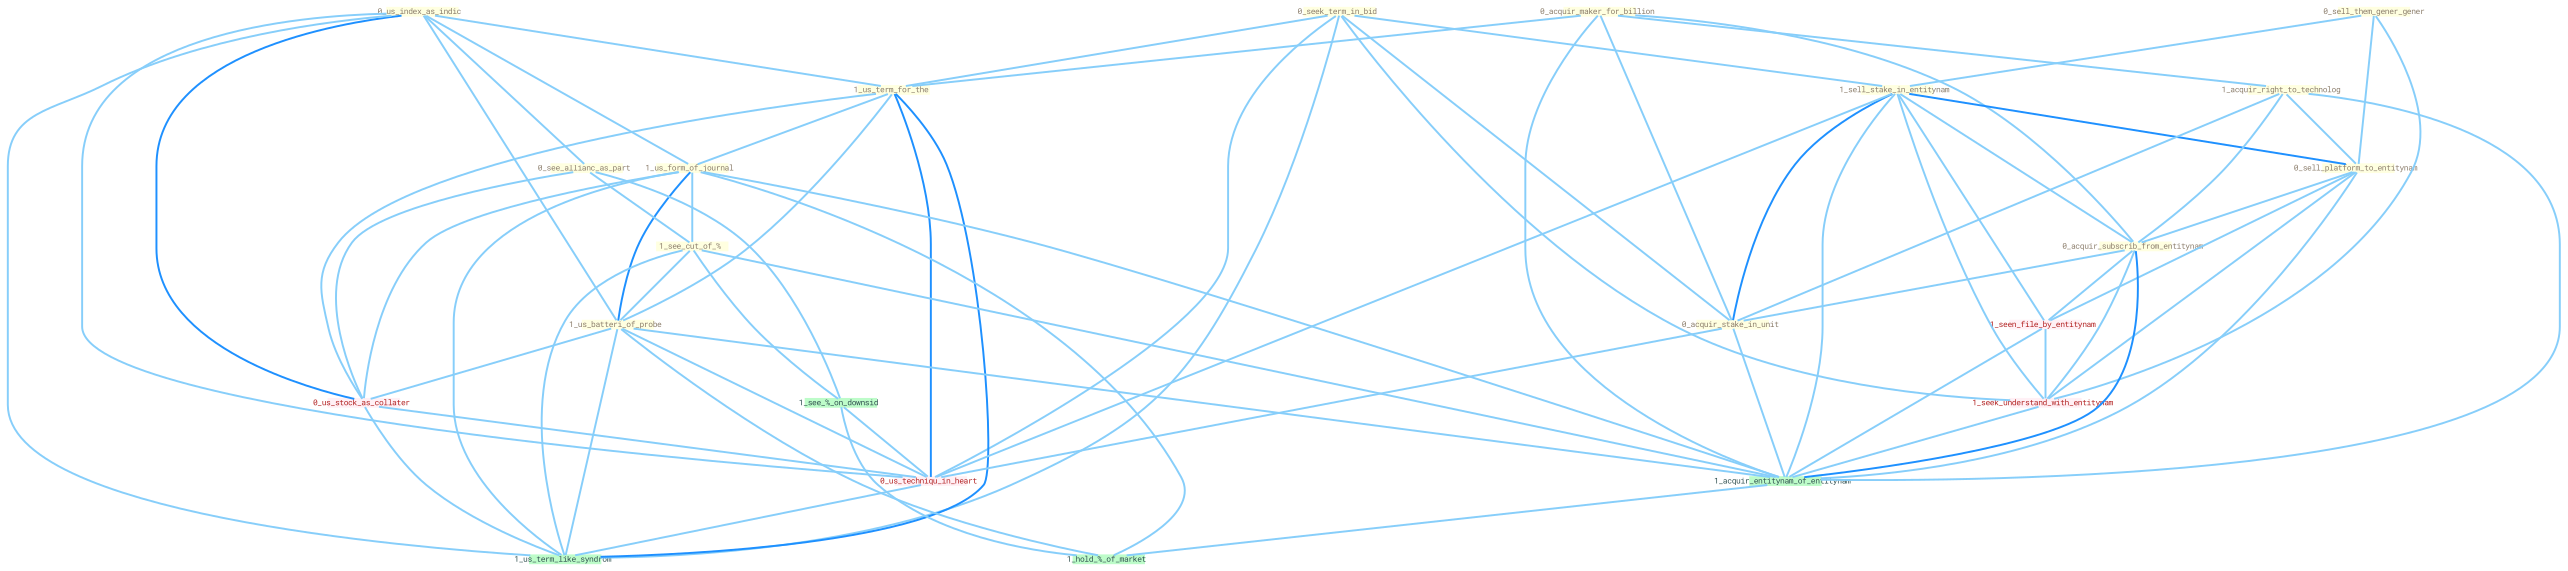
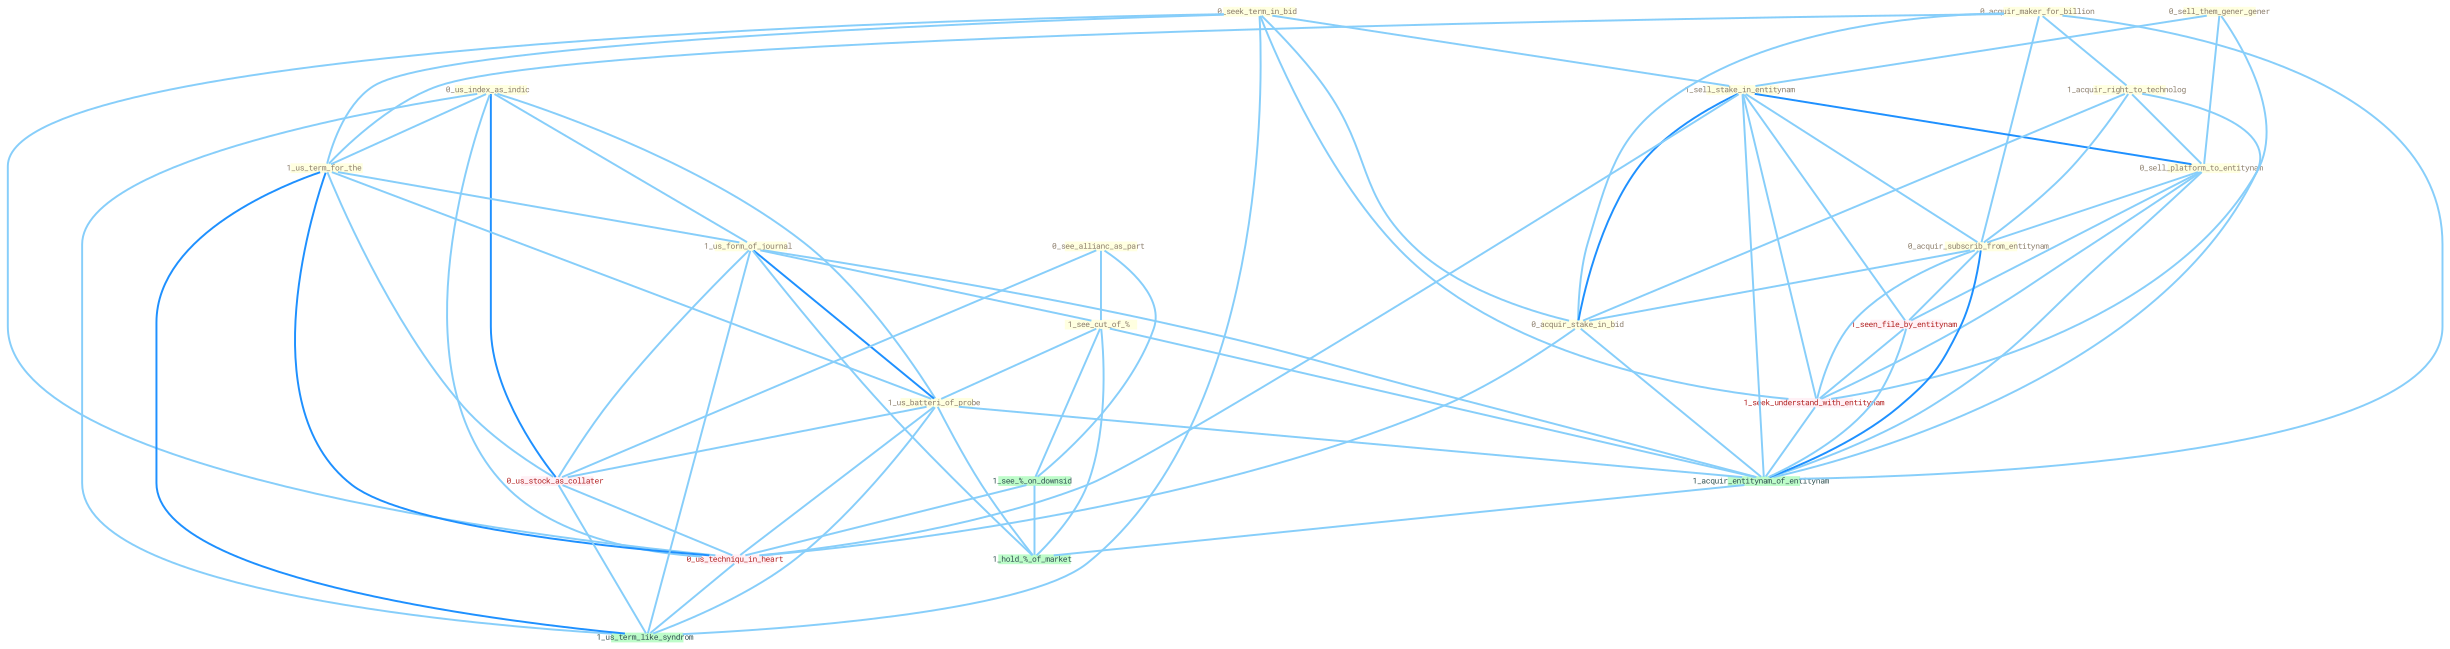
edge "0_us_index_as_indic" -- "0_see_allianc_as_part": removed
node "0_acquir_stake_in_unit": label "0_acquir_stake_in_unit" -> "0_acquir_stake_in_bid"
edge "1_see_cut_of_%" -- "1_us_term_like_syndrom": now "1_see_cut_of_%" -- "1_hold_%_of_market"
